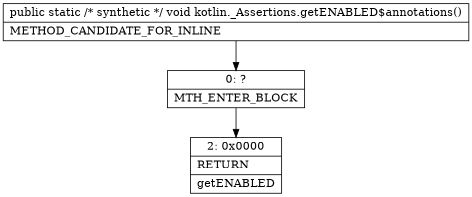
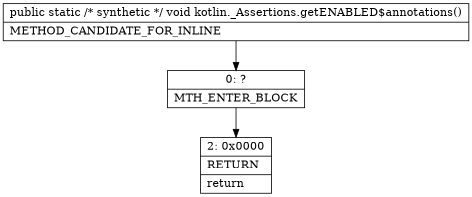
node "2: 0x0000": text "getENABLED" -> "return"
